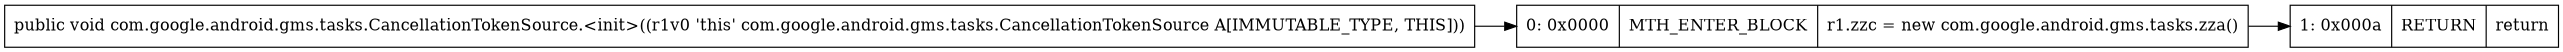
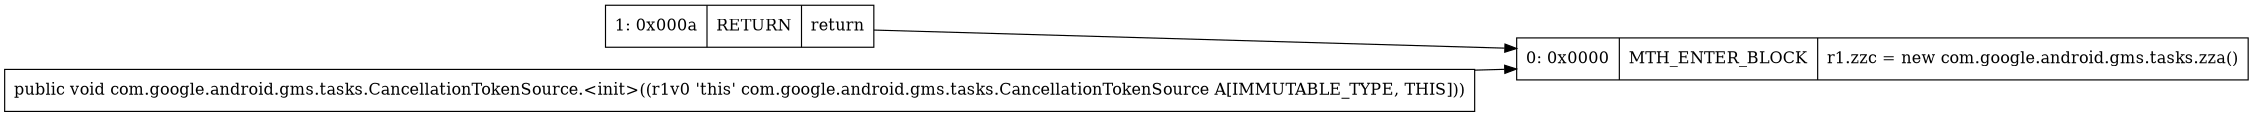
edge "0: 0x0000" -> "1: 0x000a": reversed
